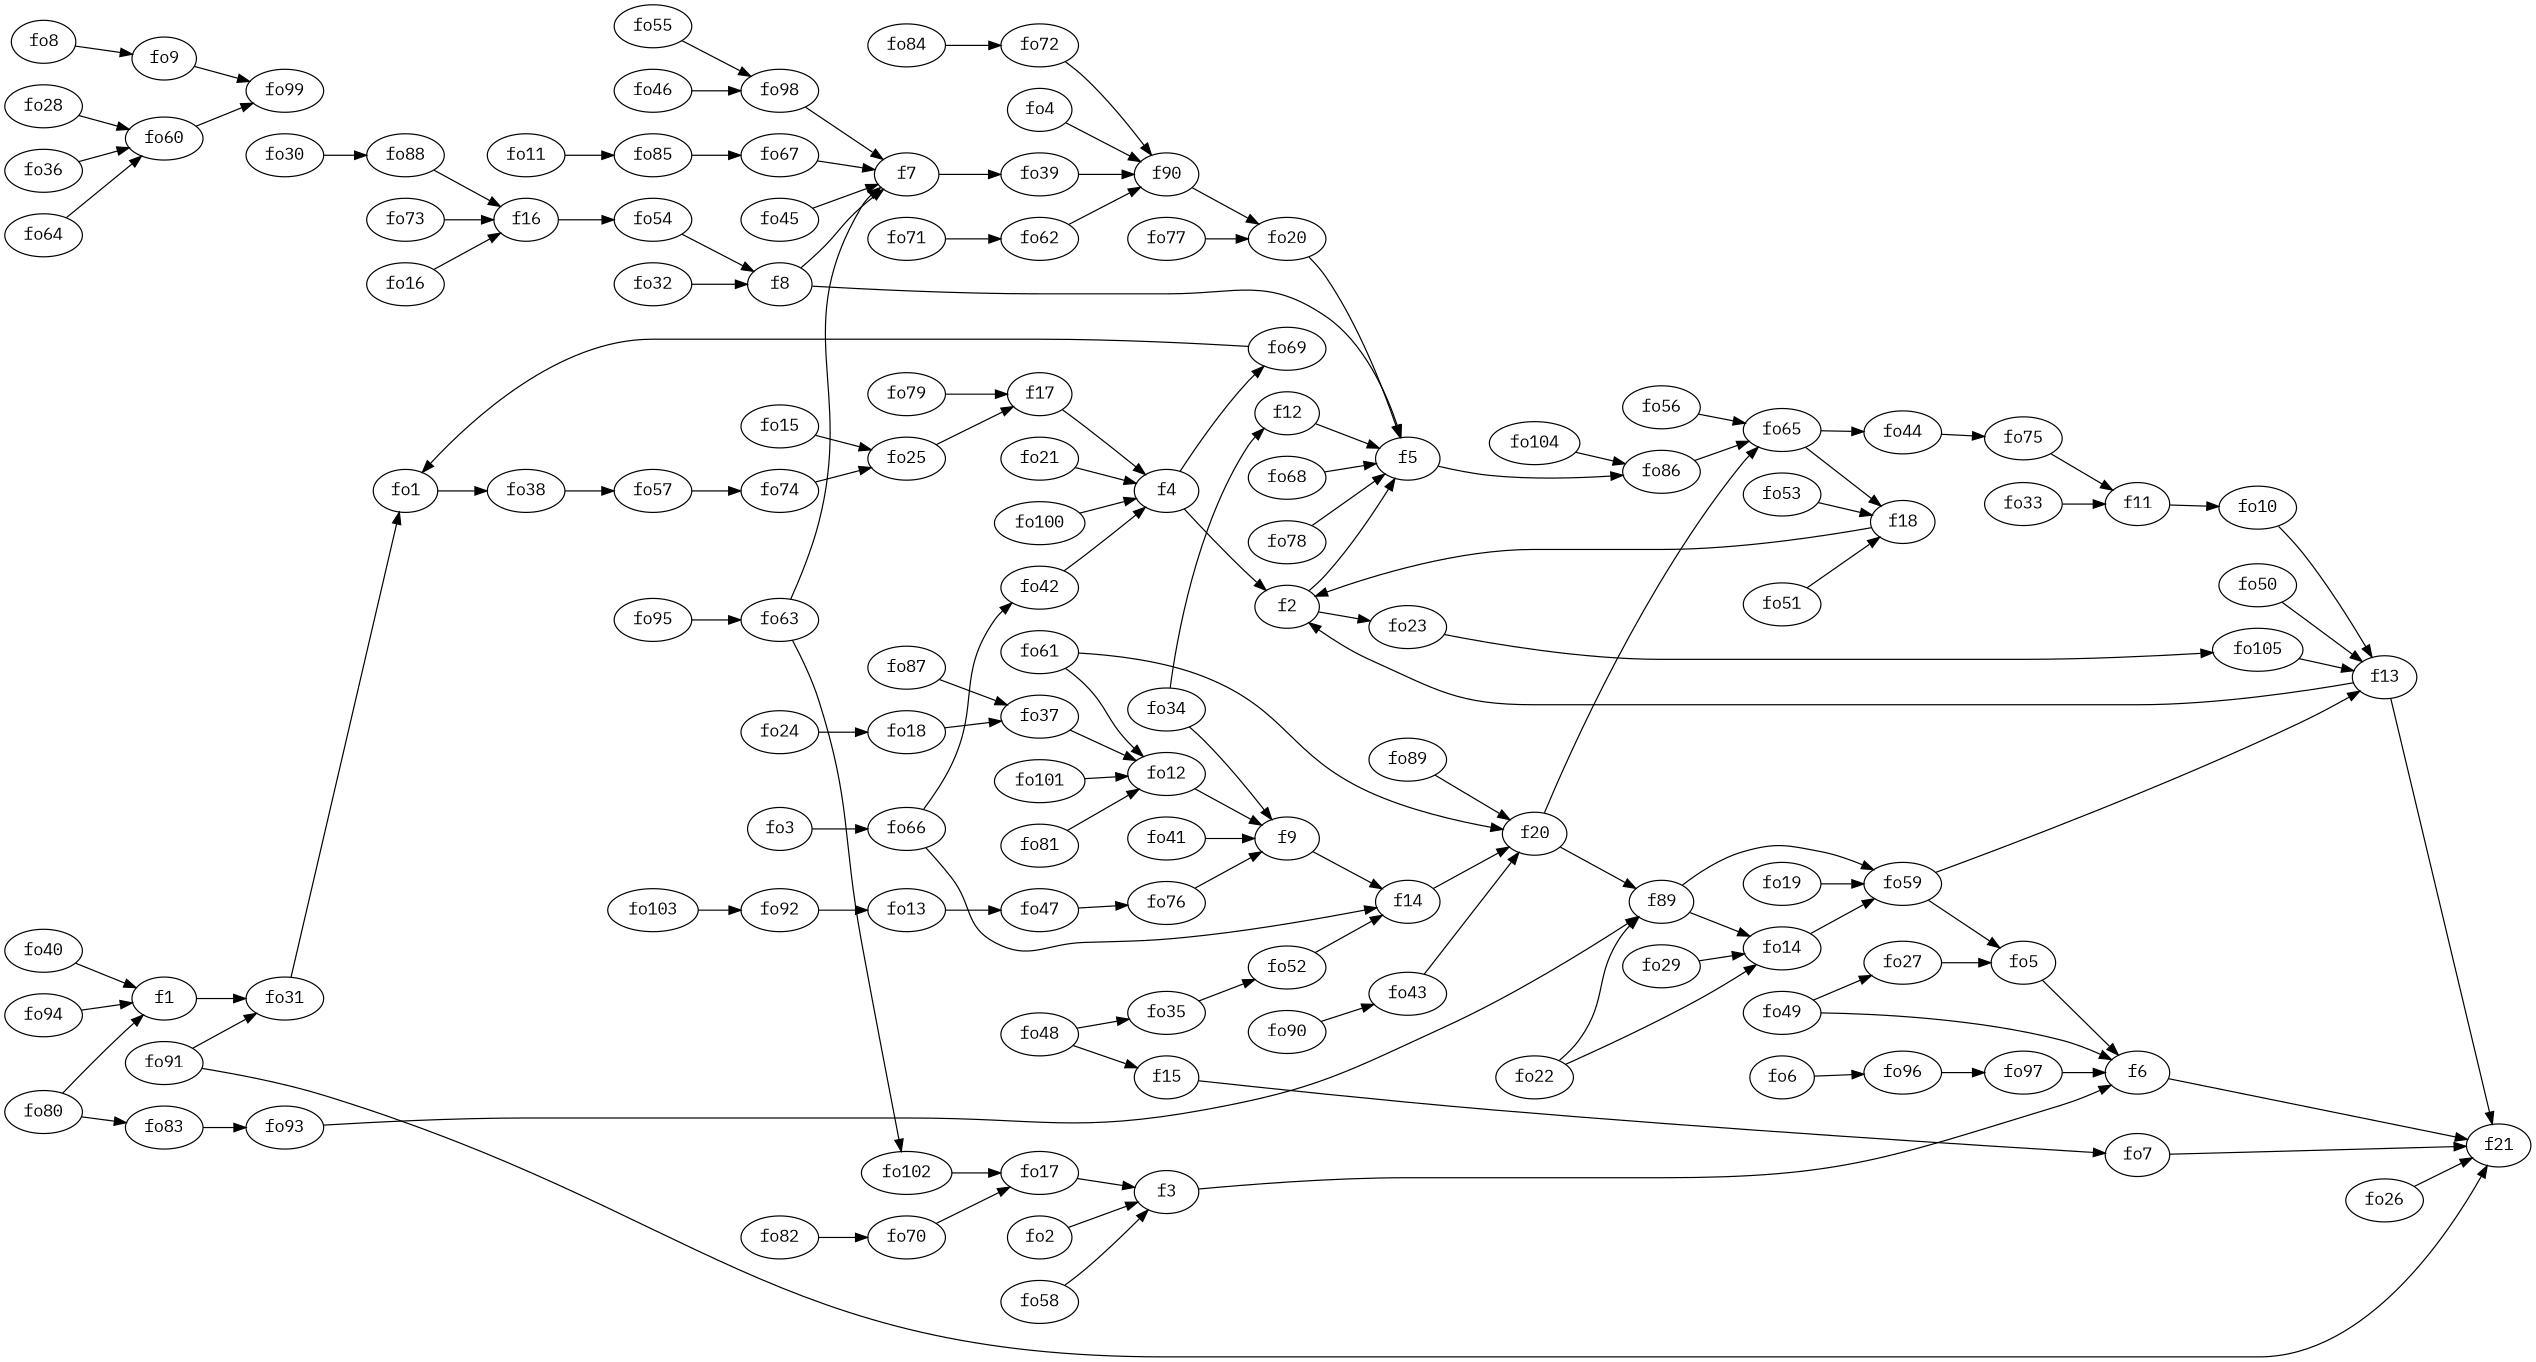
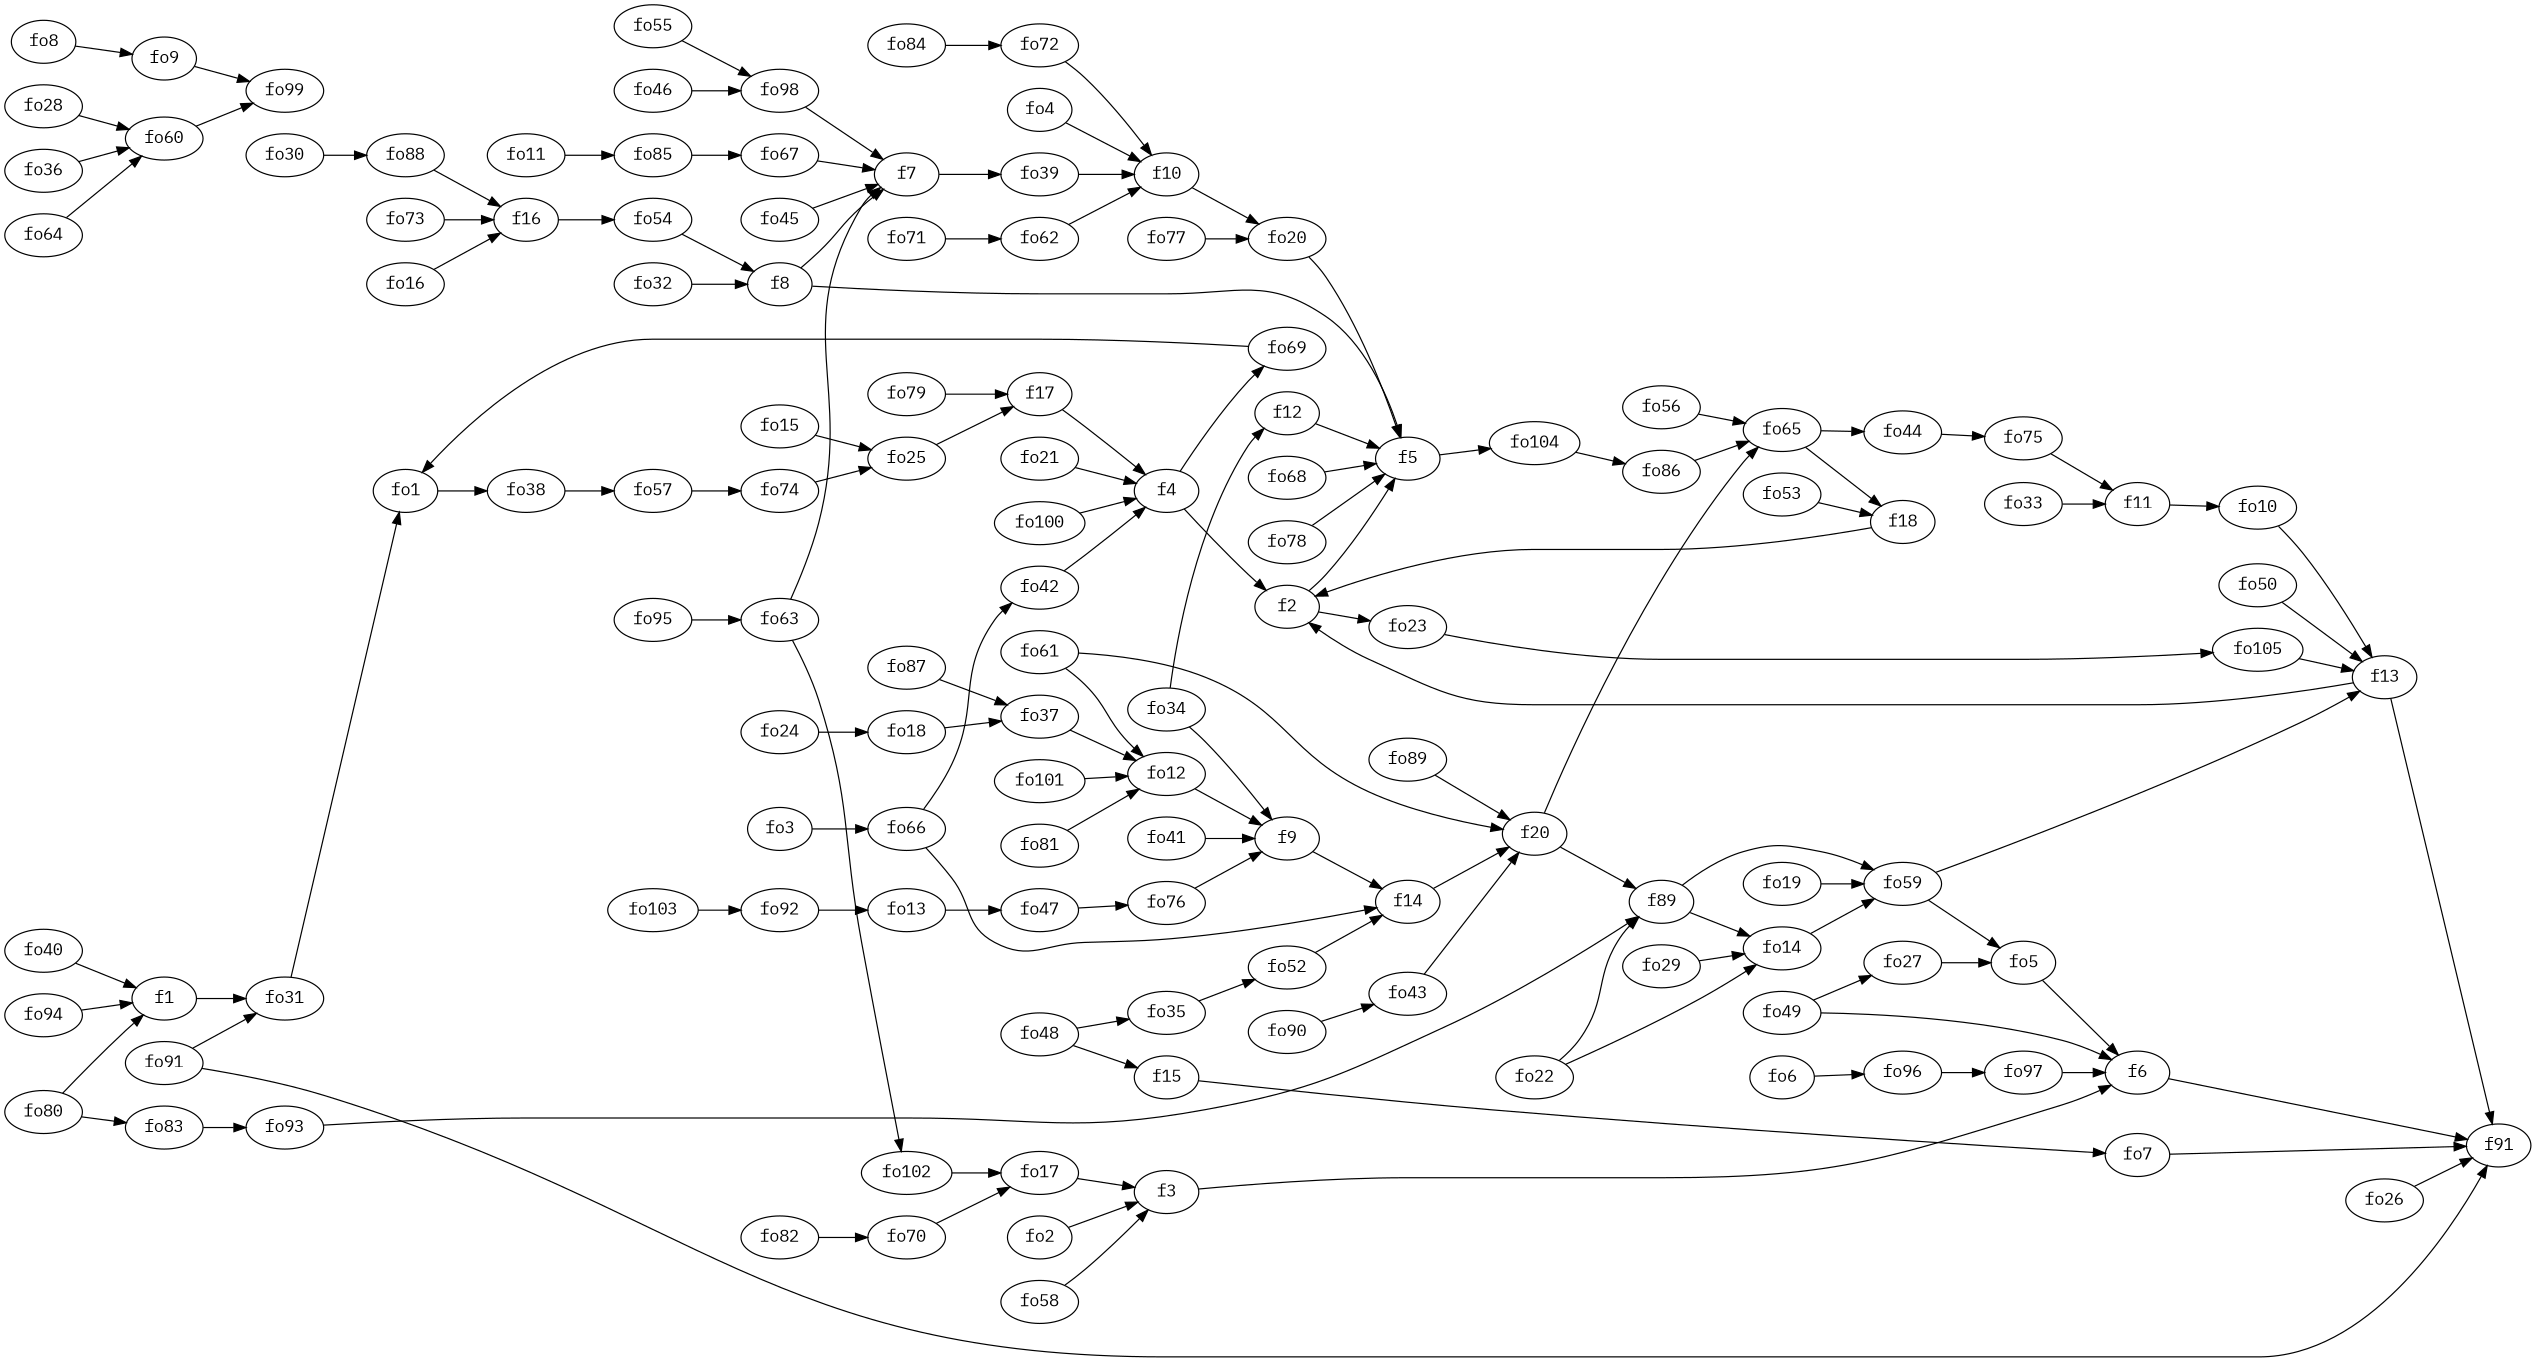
node "f90": label "f90" -> "f10"
edge "f5" -> "fo86": now "f5" -> "fo104"
node "fo51": removed
node "f21": label "f21" -> "f91"
